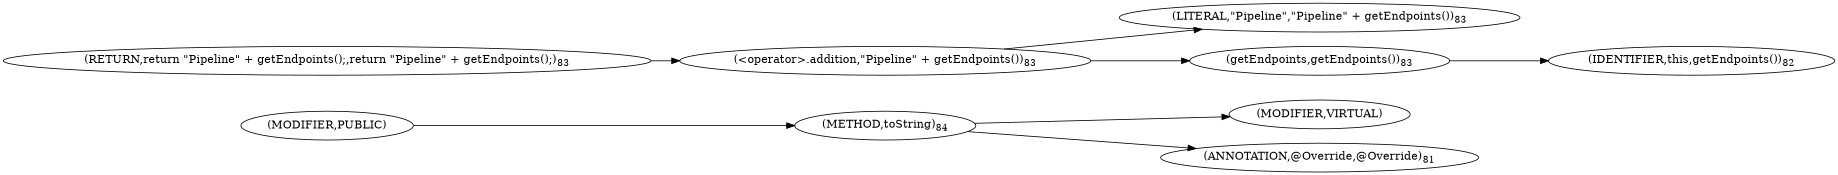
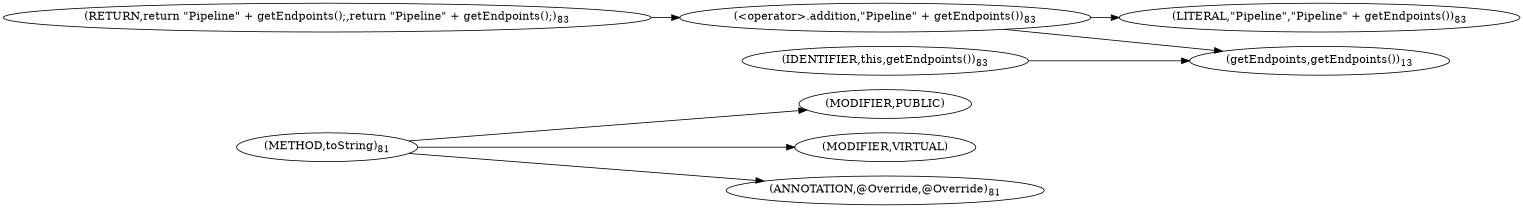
node "(getEndpoints,getEndpoints())": text "83" -> "13"
node "(IDENTIFIER,this,getEndpoints())": text "82" -> "83"
edge "(getEndpoints,getEndpoints())" -> "(IDENTIFIER,this,getEndpoints())": reversed
node "(METHOD,toString)": text "84" -> "81"
edge "(MODIFIER,PUBLIC)" -> "(METHOD,toString)": reversed
